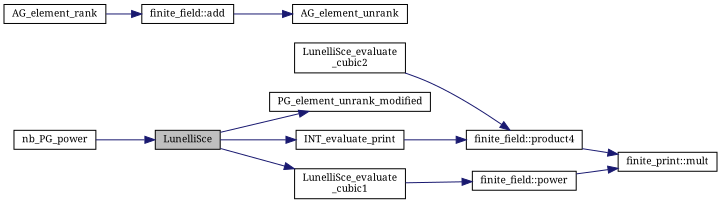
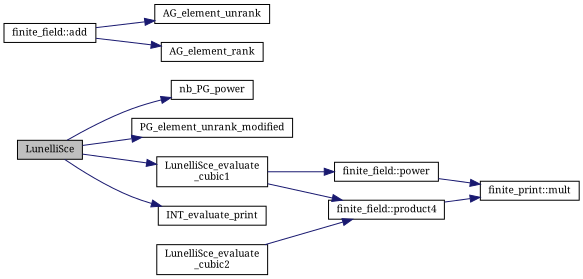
edge "AG_element_rank" -> "finite_field::add": reversed
edge "nb_PG_power" -> "LunelliSce": reversed
edge "INT_evaluate_print" -> "finite_field::product4": now "LunelliSce_evaluate _cubic1" -> "finite_field::product4"
